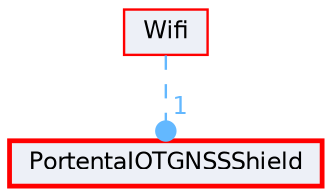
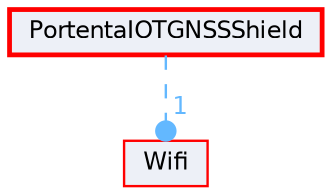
edge "Wifi" -> "PortentaIOTGNSSShield": reversed
